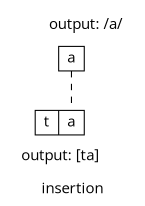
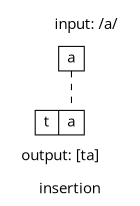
cluster "output: /a/": label "output: /a/" -> "input: /a/"
